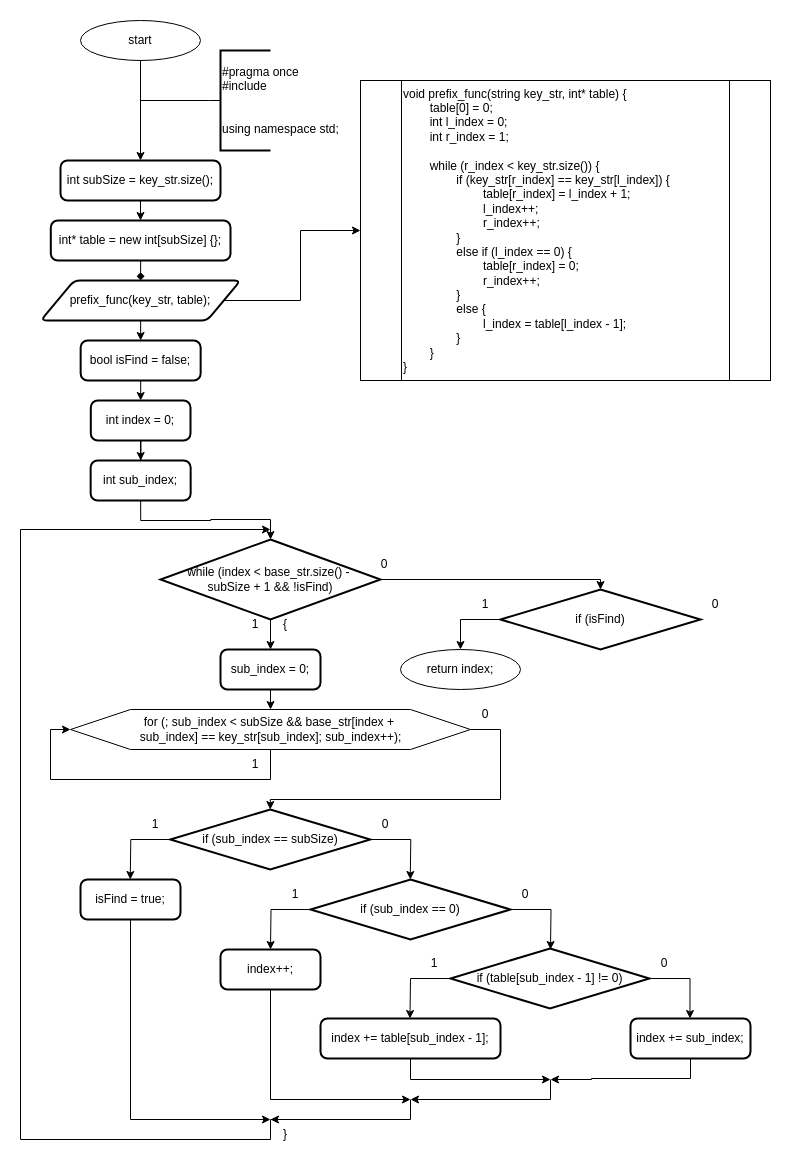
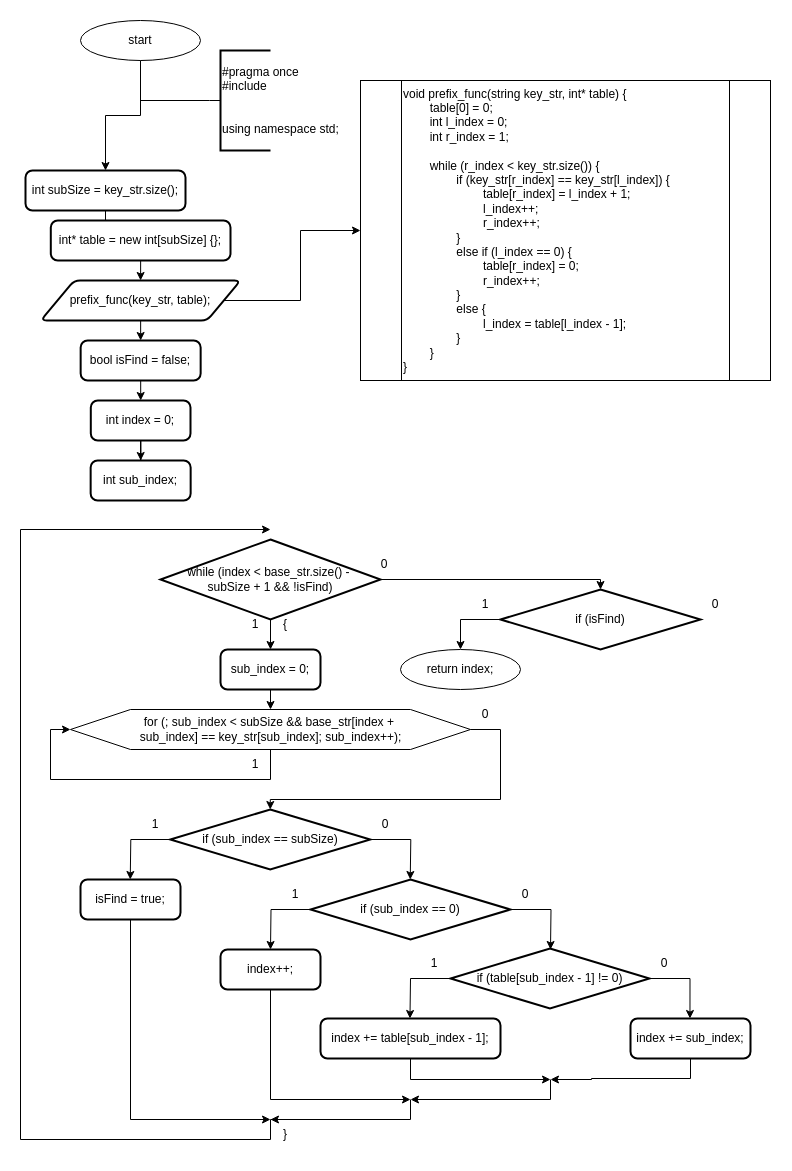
node "int subSize = key_str.size();": moved (141, 181) -> (106, 191)
edge "int* table = new int[subSize] {};" -> "prefix_func(key_str, table);": arrowhead diamond -> classic
edge "int sub_index;" -> "while (index < base_str.size() - subSize + 1 && !isFind)": removed
